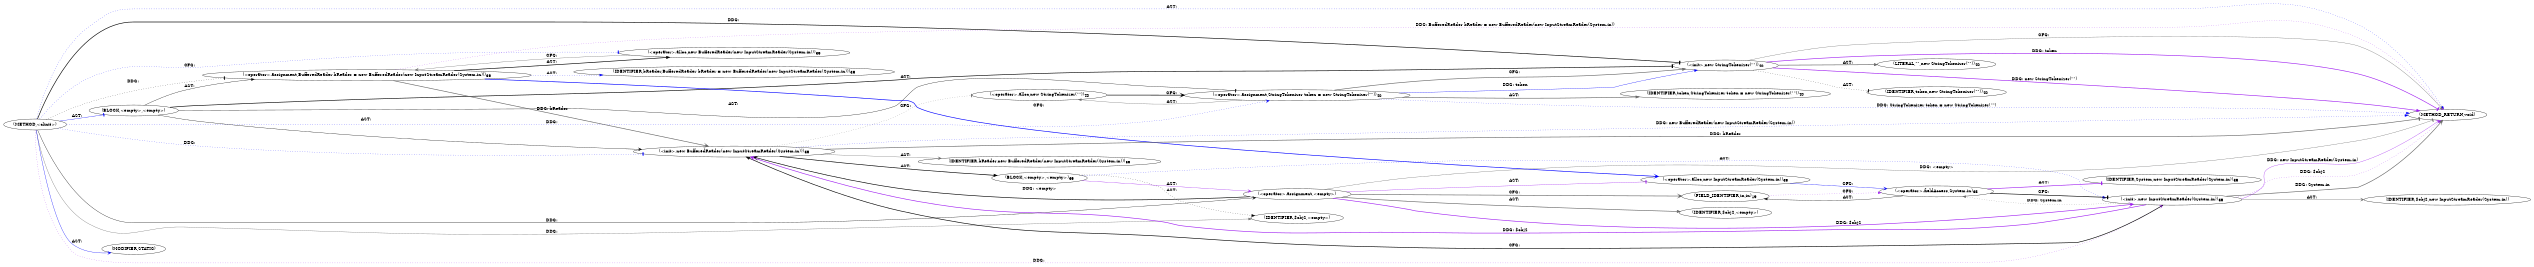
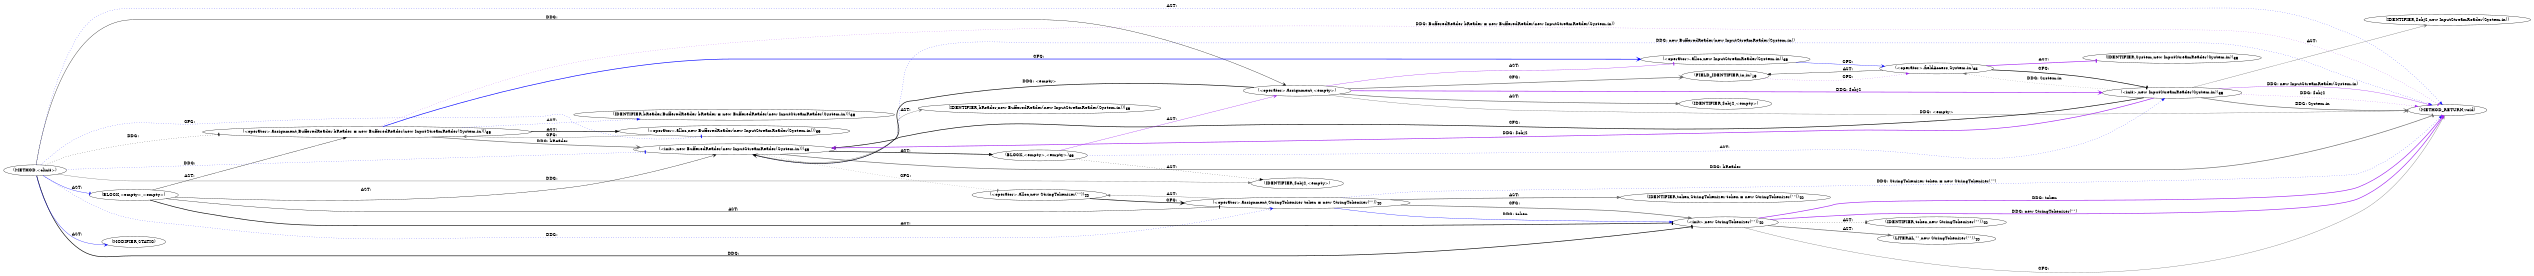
edge "(METHOD,<clinit>)" -> "(<init>,new InputStreamReader(System.in))": removed, label "DDG:"
